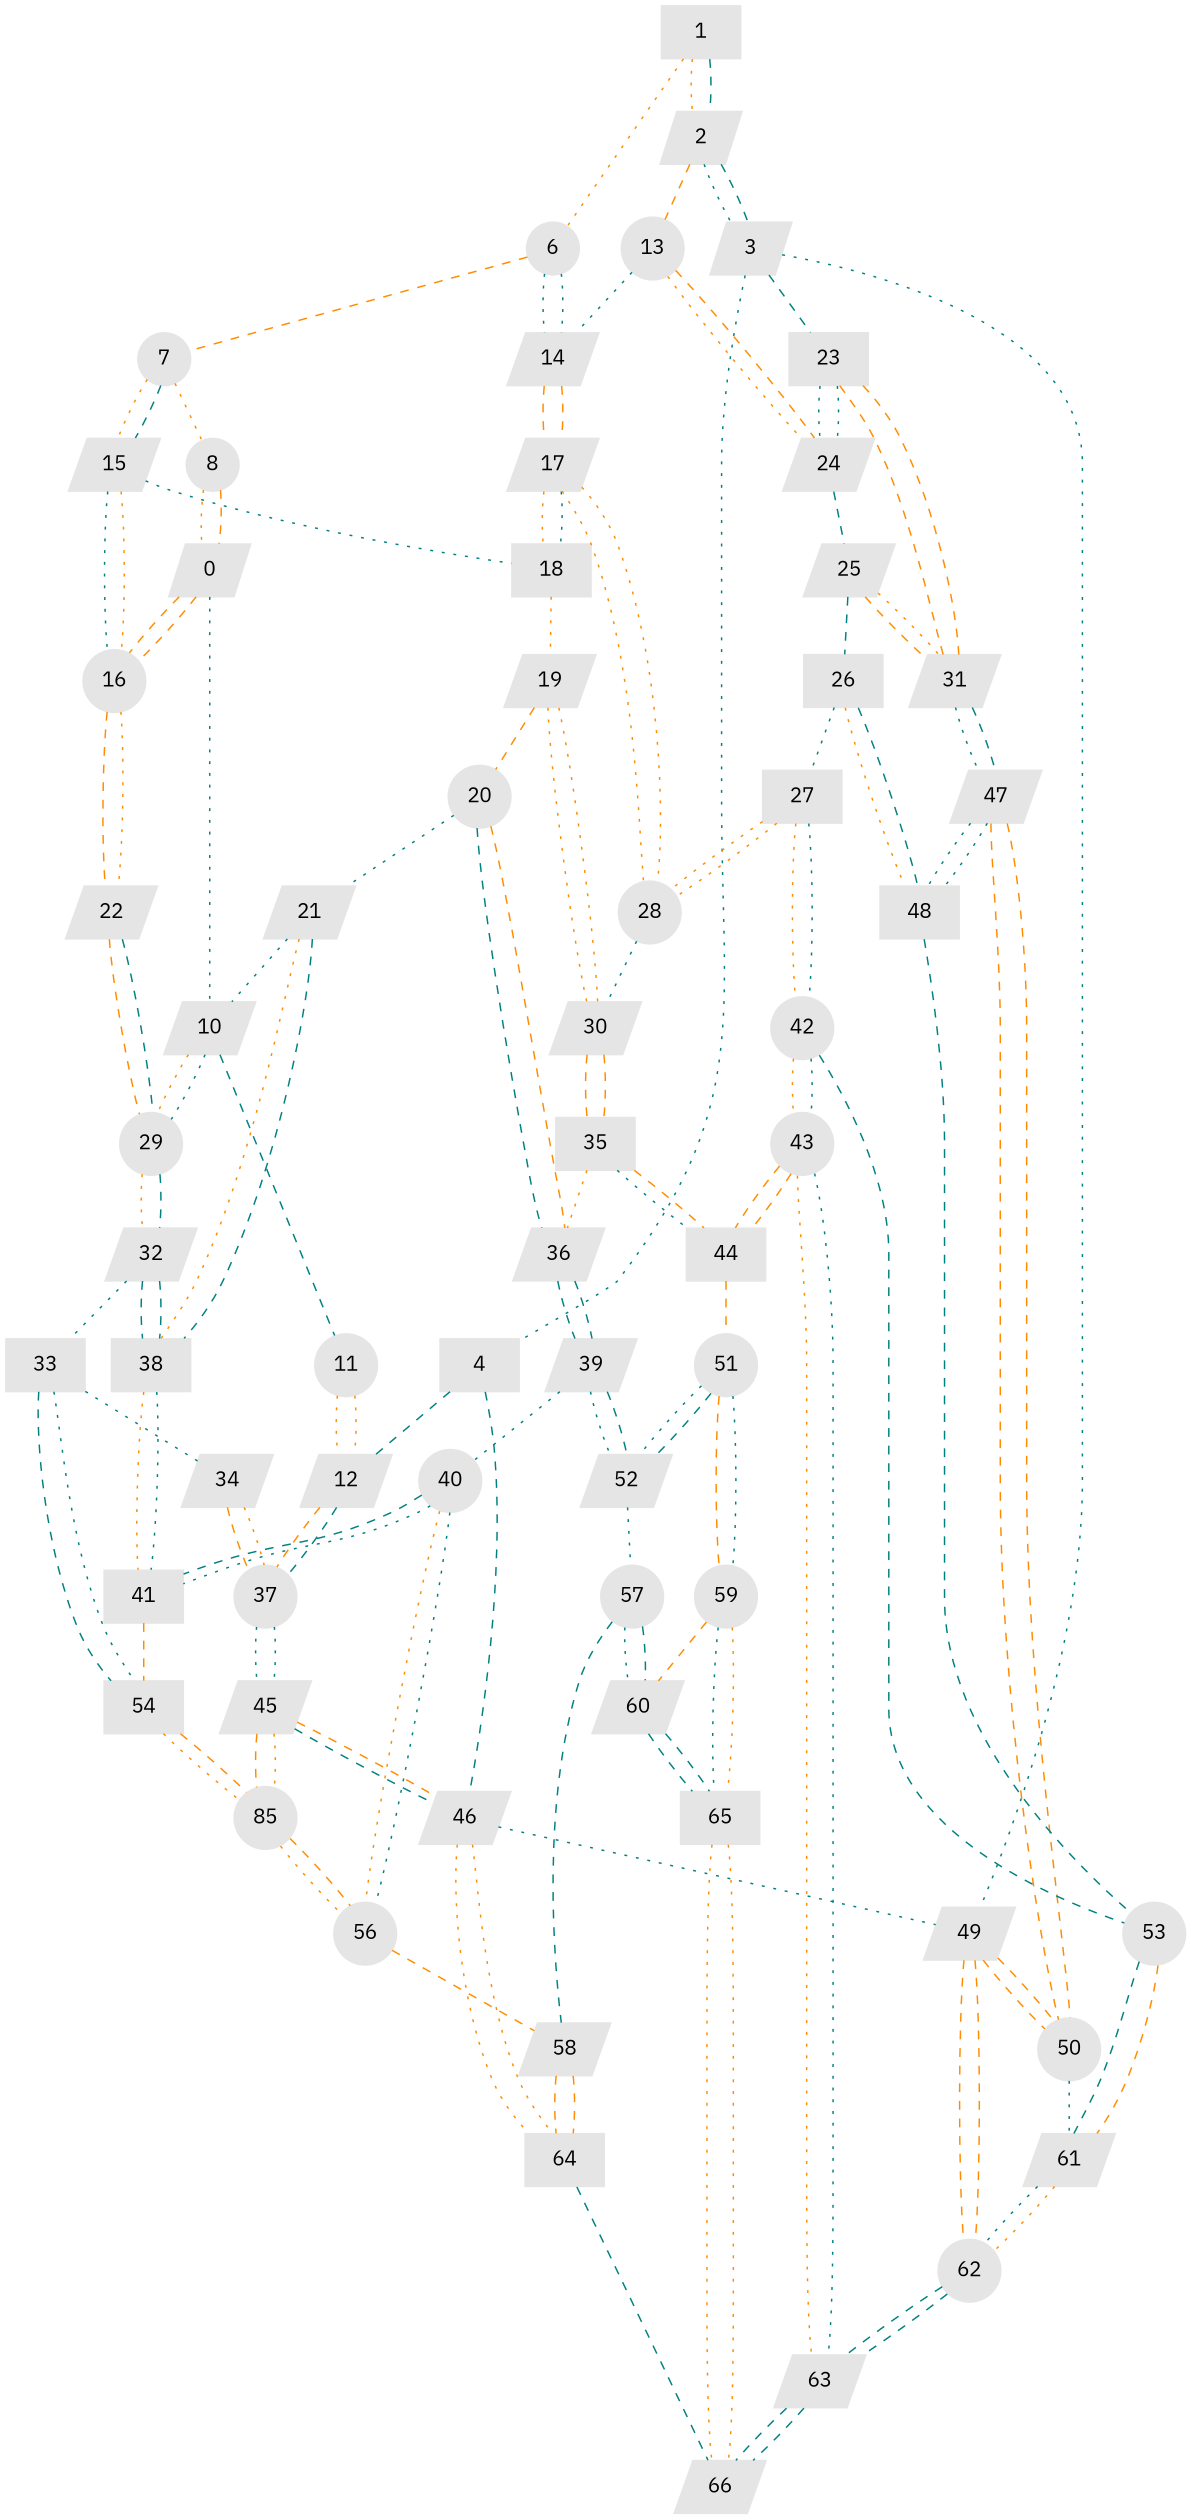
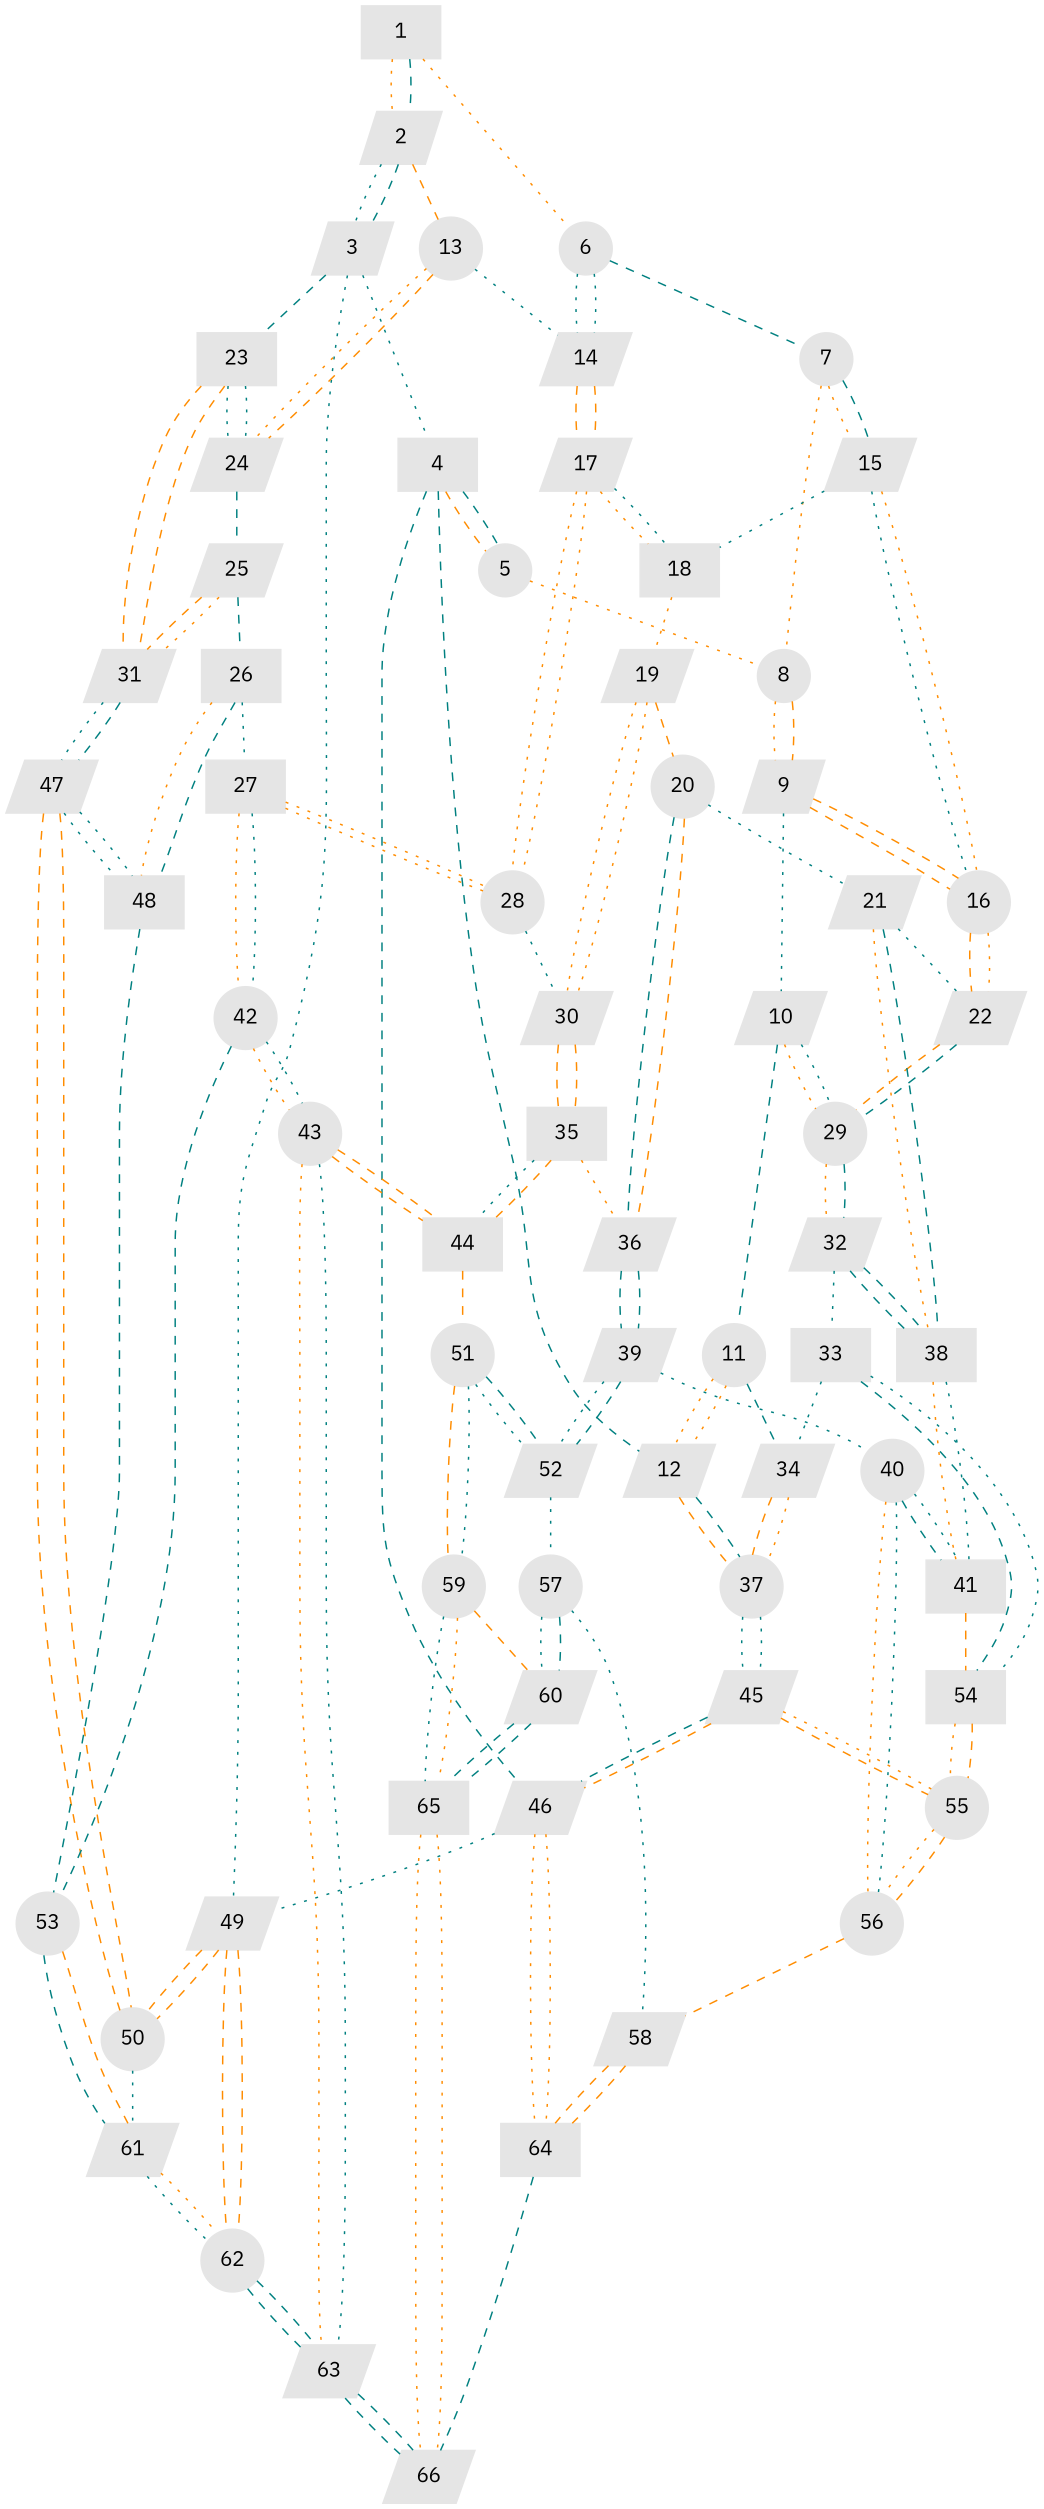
edge "6" -- "7": color darkorange -> teal
node "0": label "0" -> "9"
node "5": added
edge "21" -- "10": now "21" -- "22"
edge "11" -- "34": added
edge "57" -- "58": style dashed -> dotted
node "85": label "85" -> "55"
